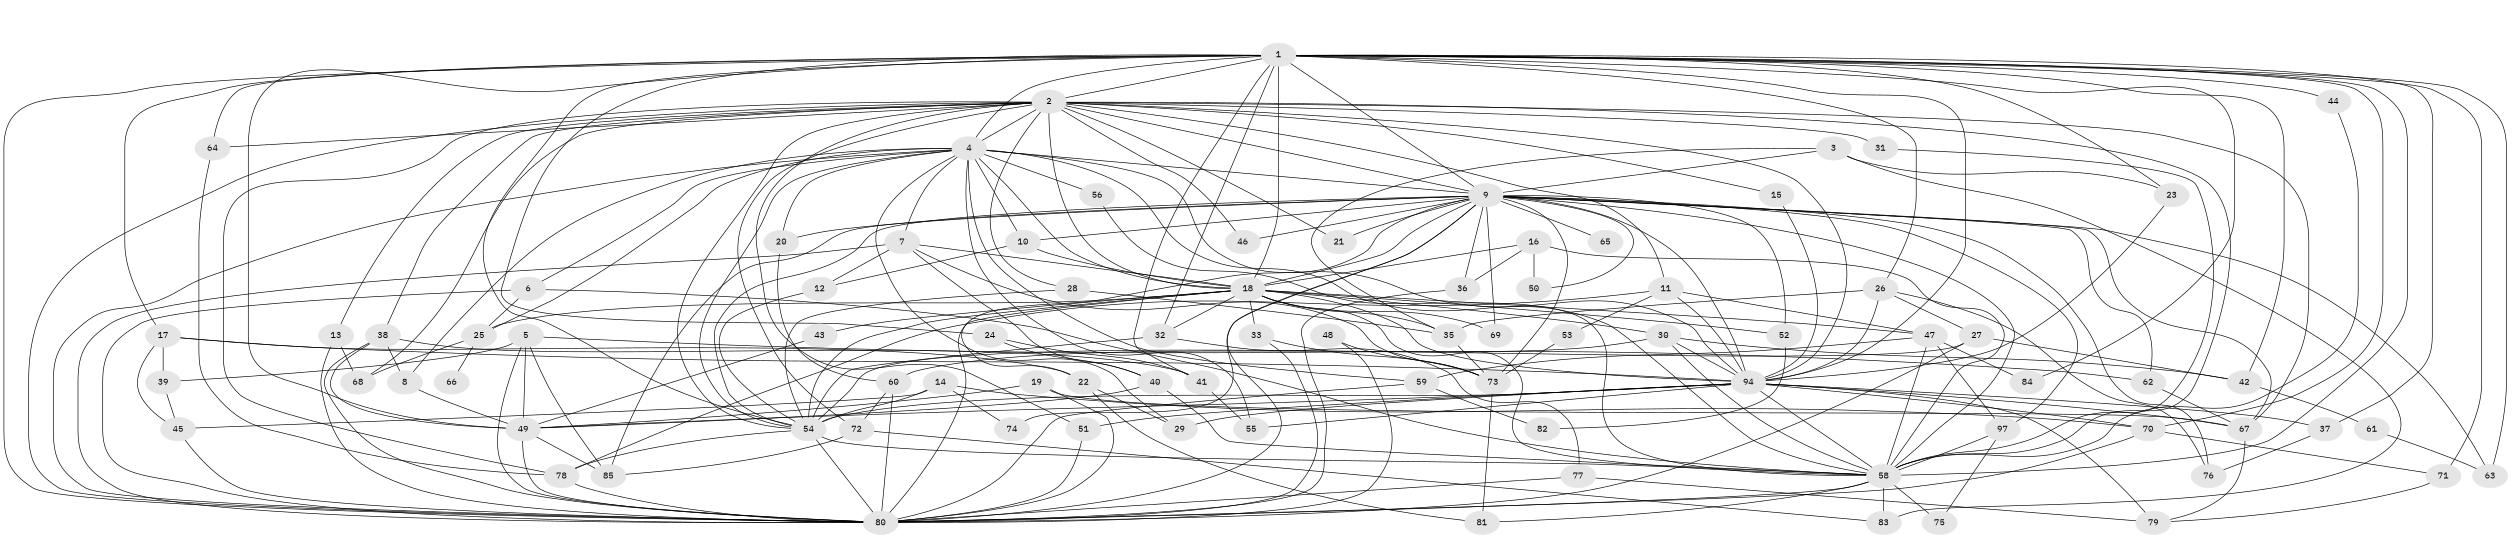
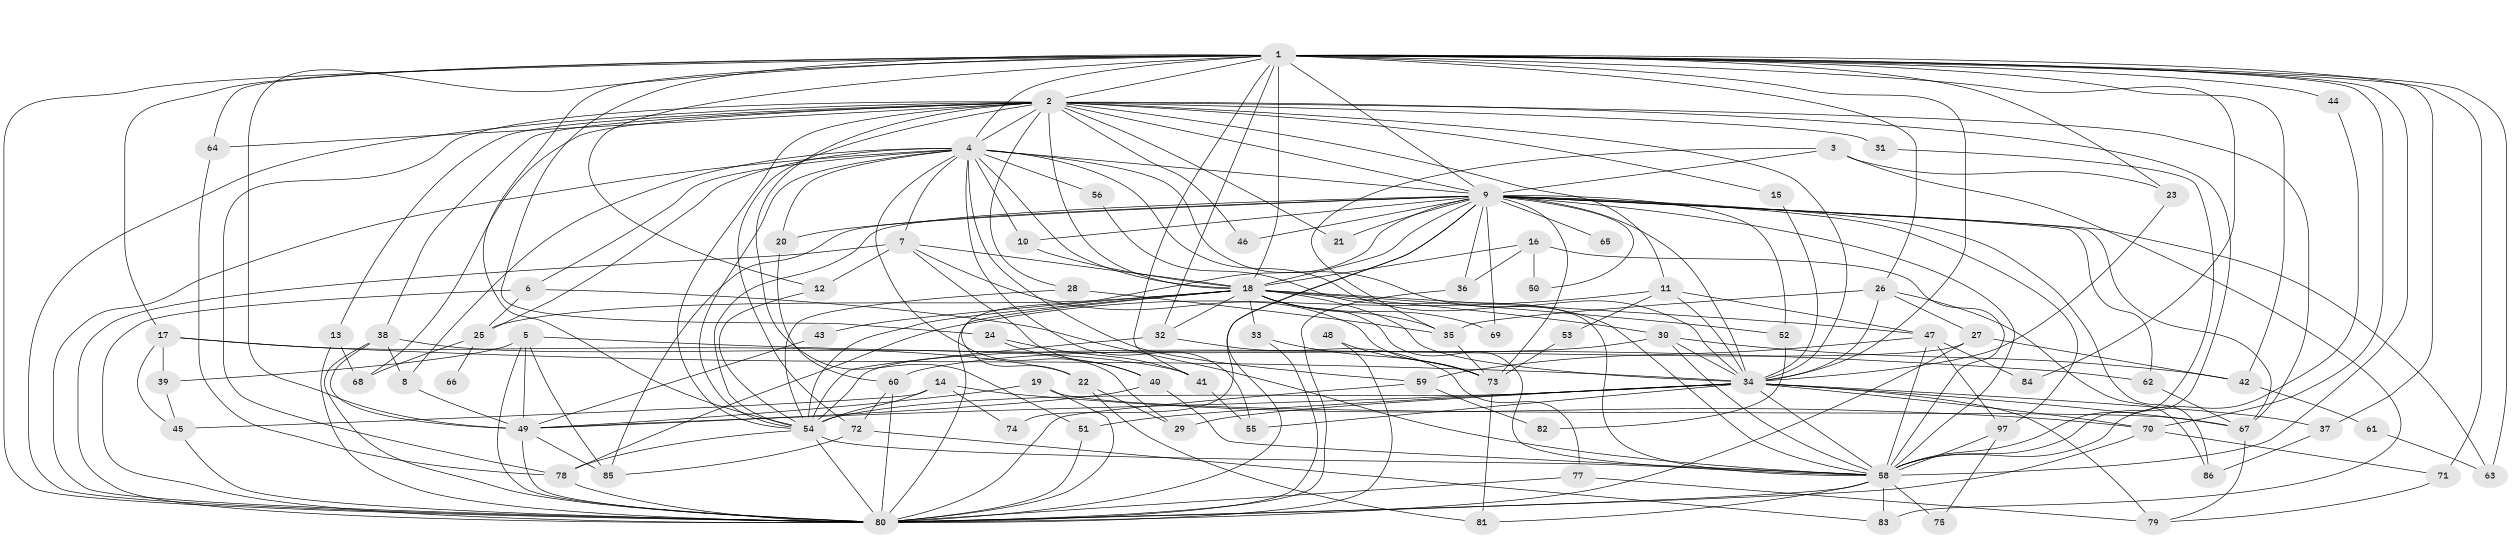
edge "10" -- "12": now "1" -- "12"
node "94": label "94" -> "34"
node "76": label "76" -> "86"
